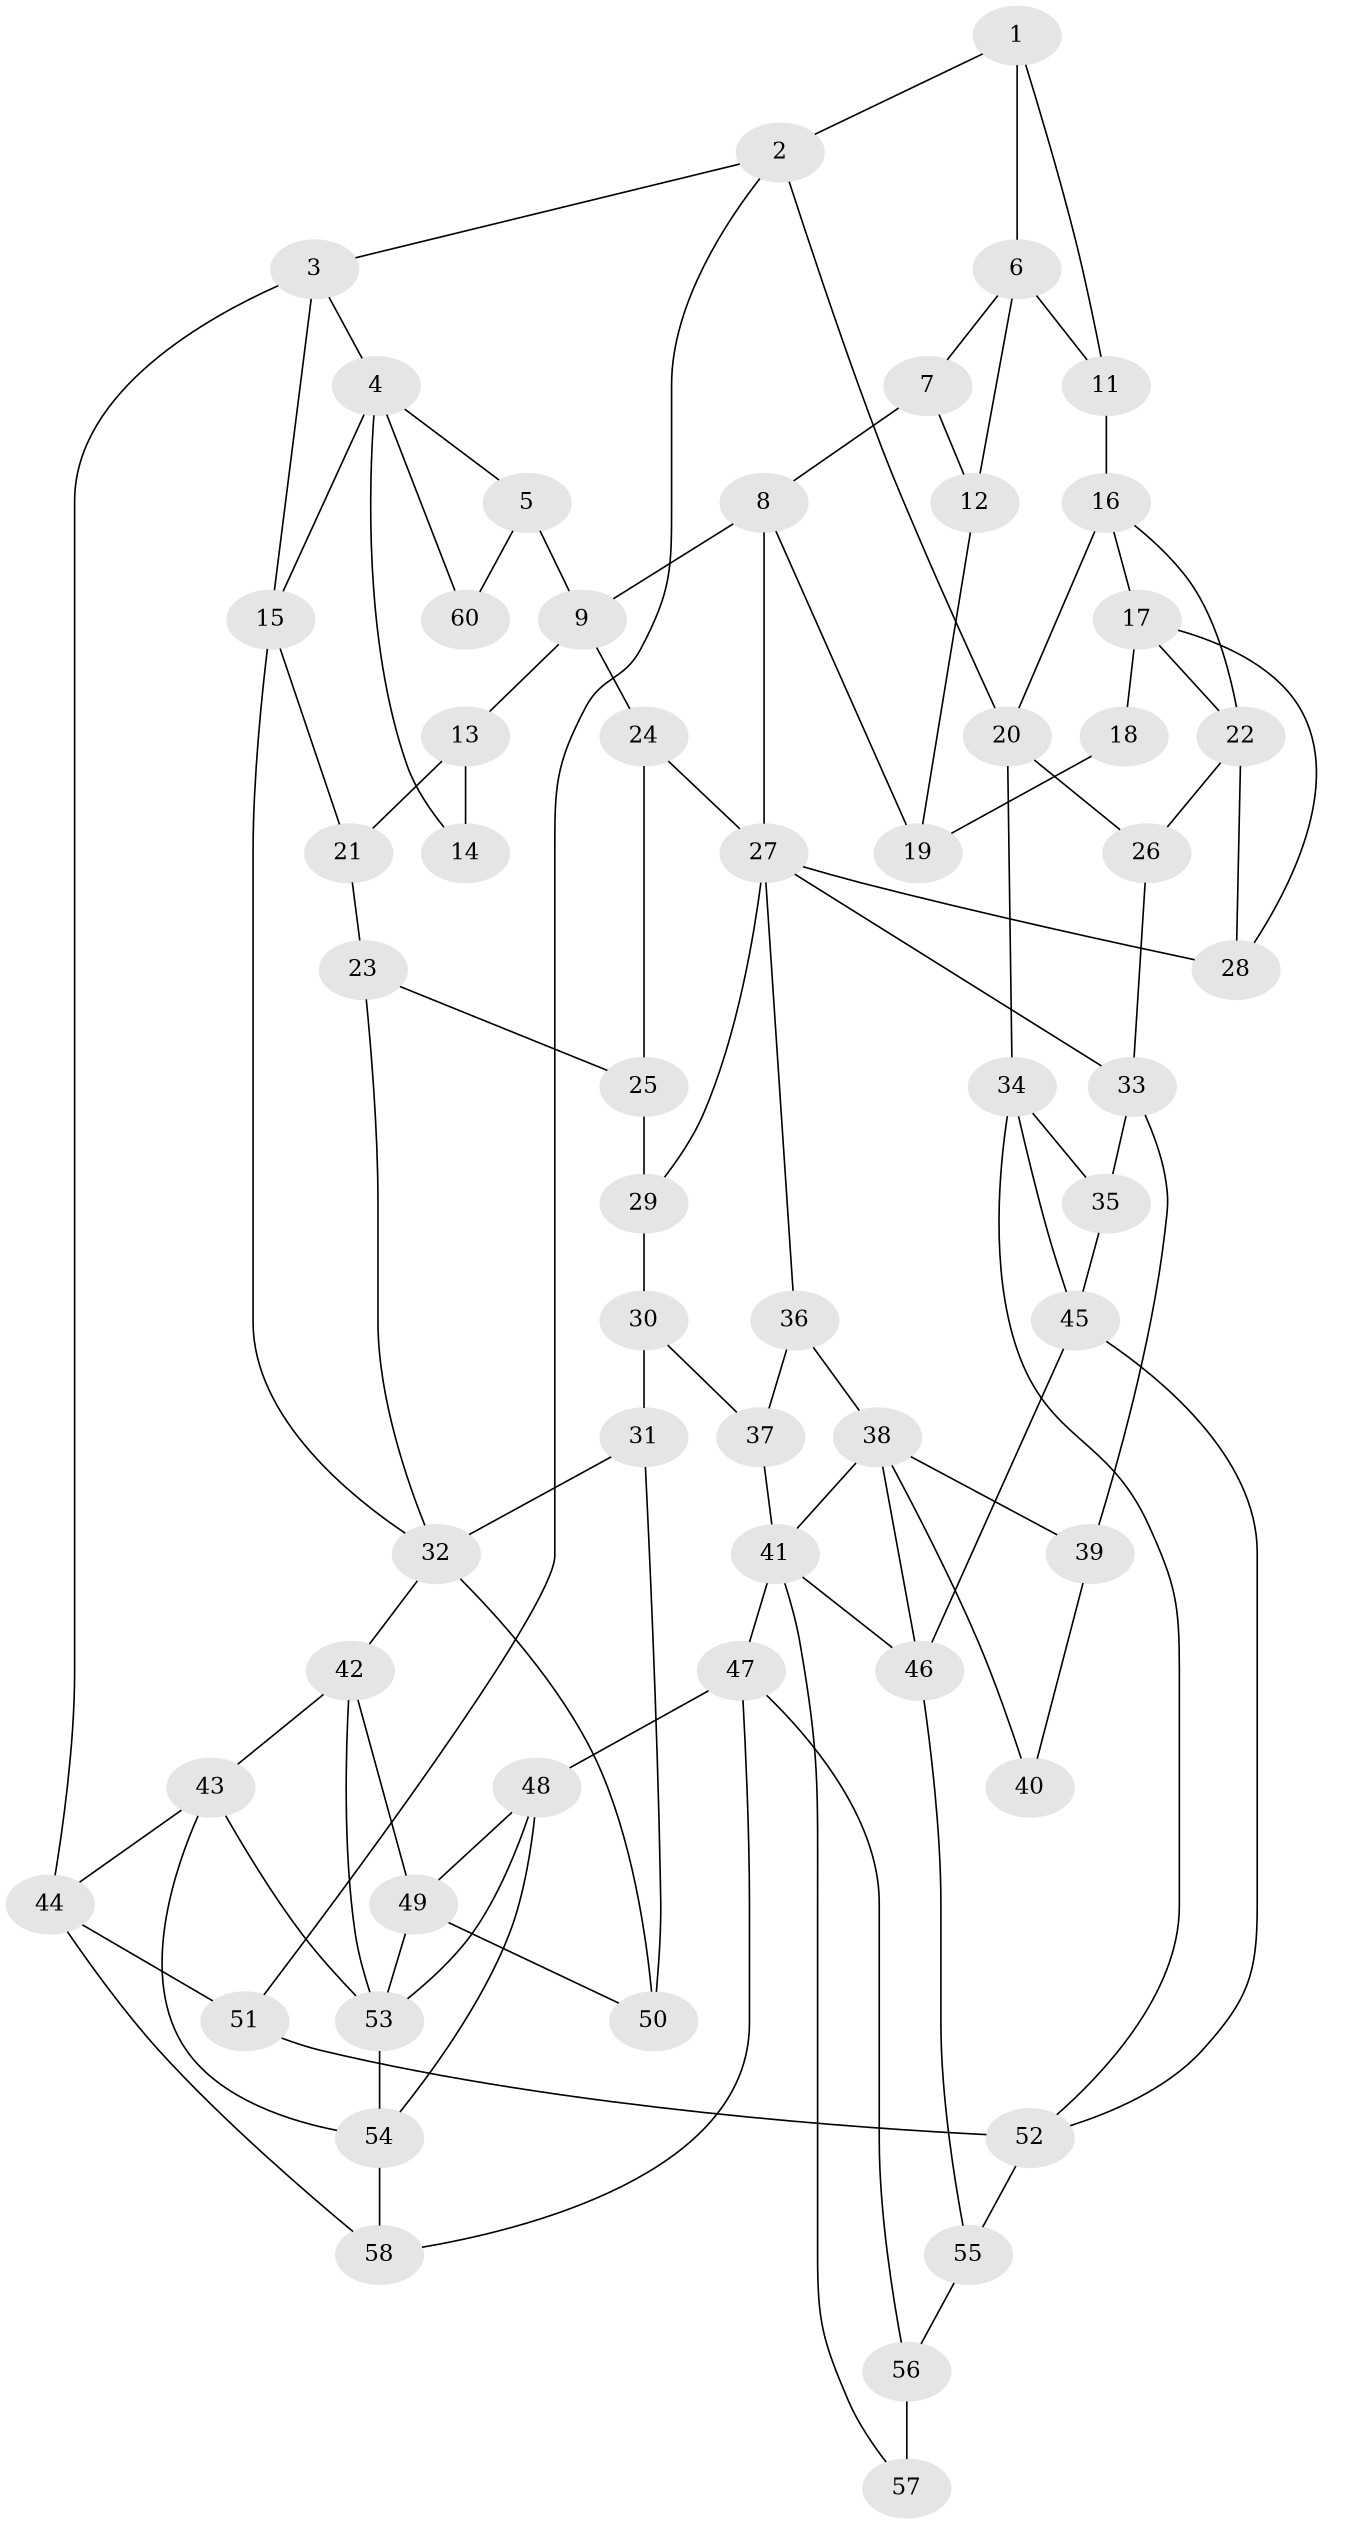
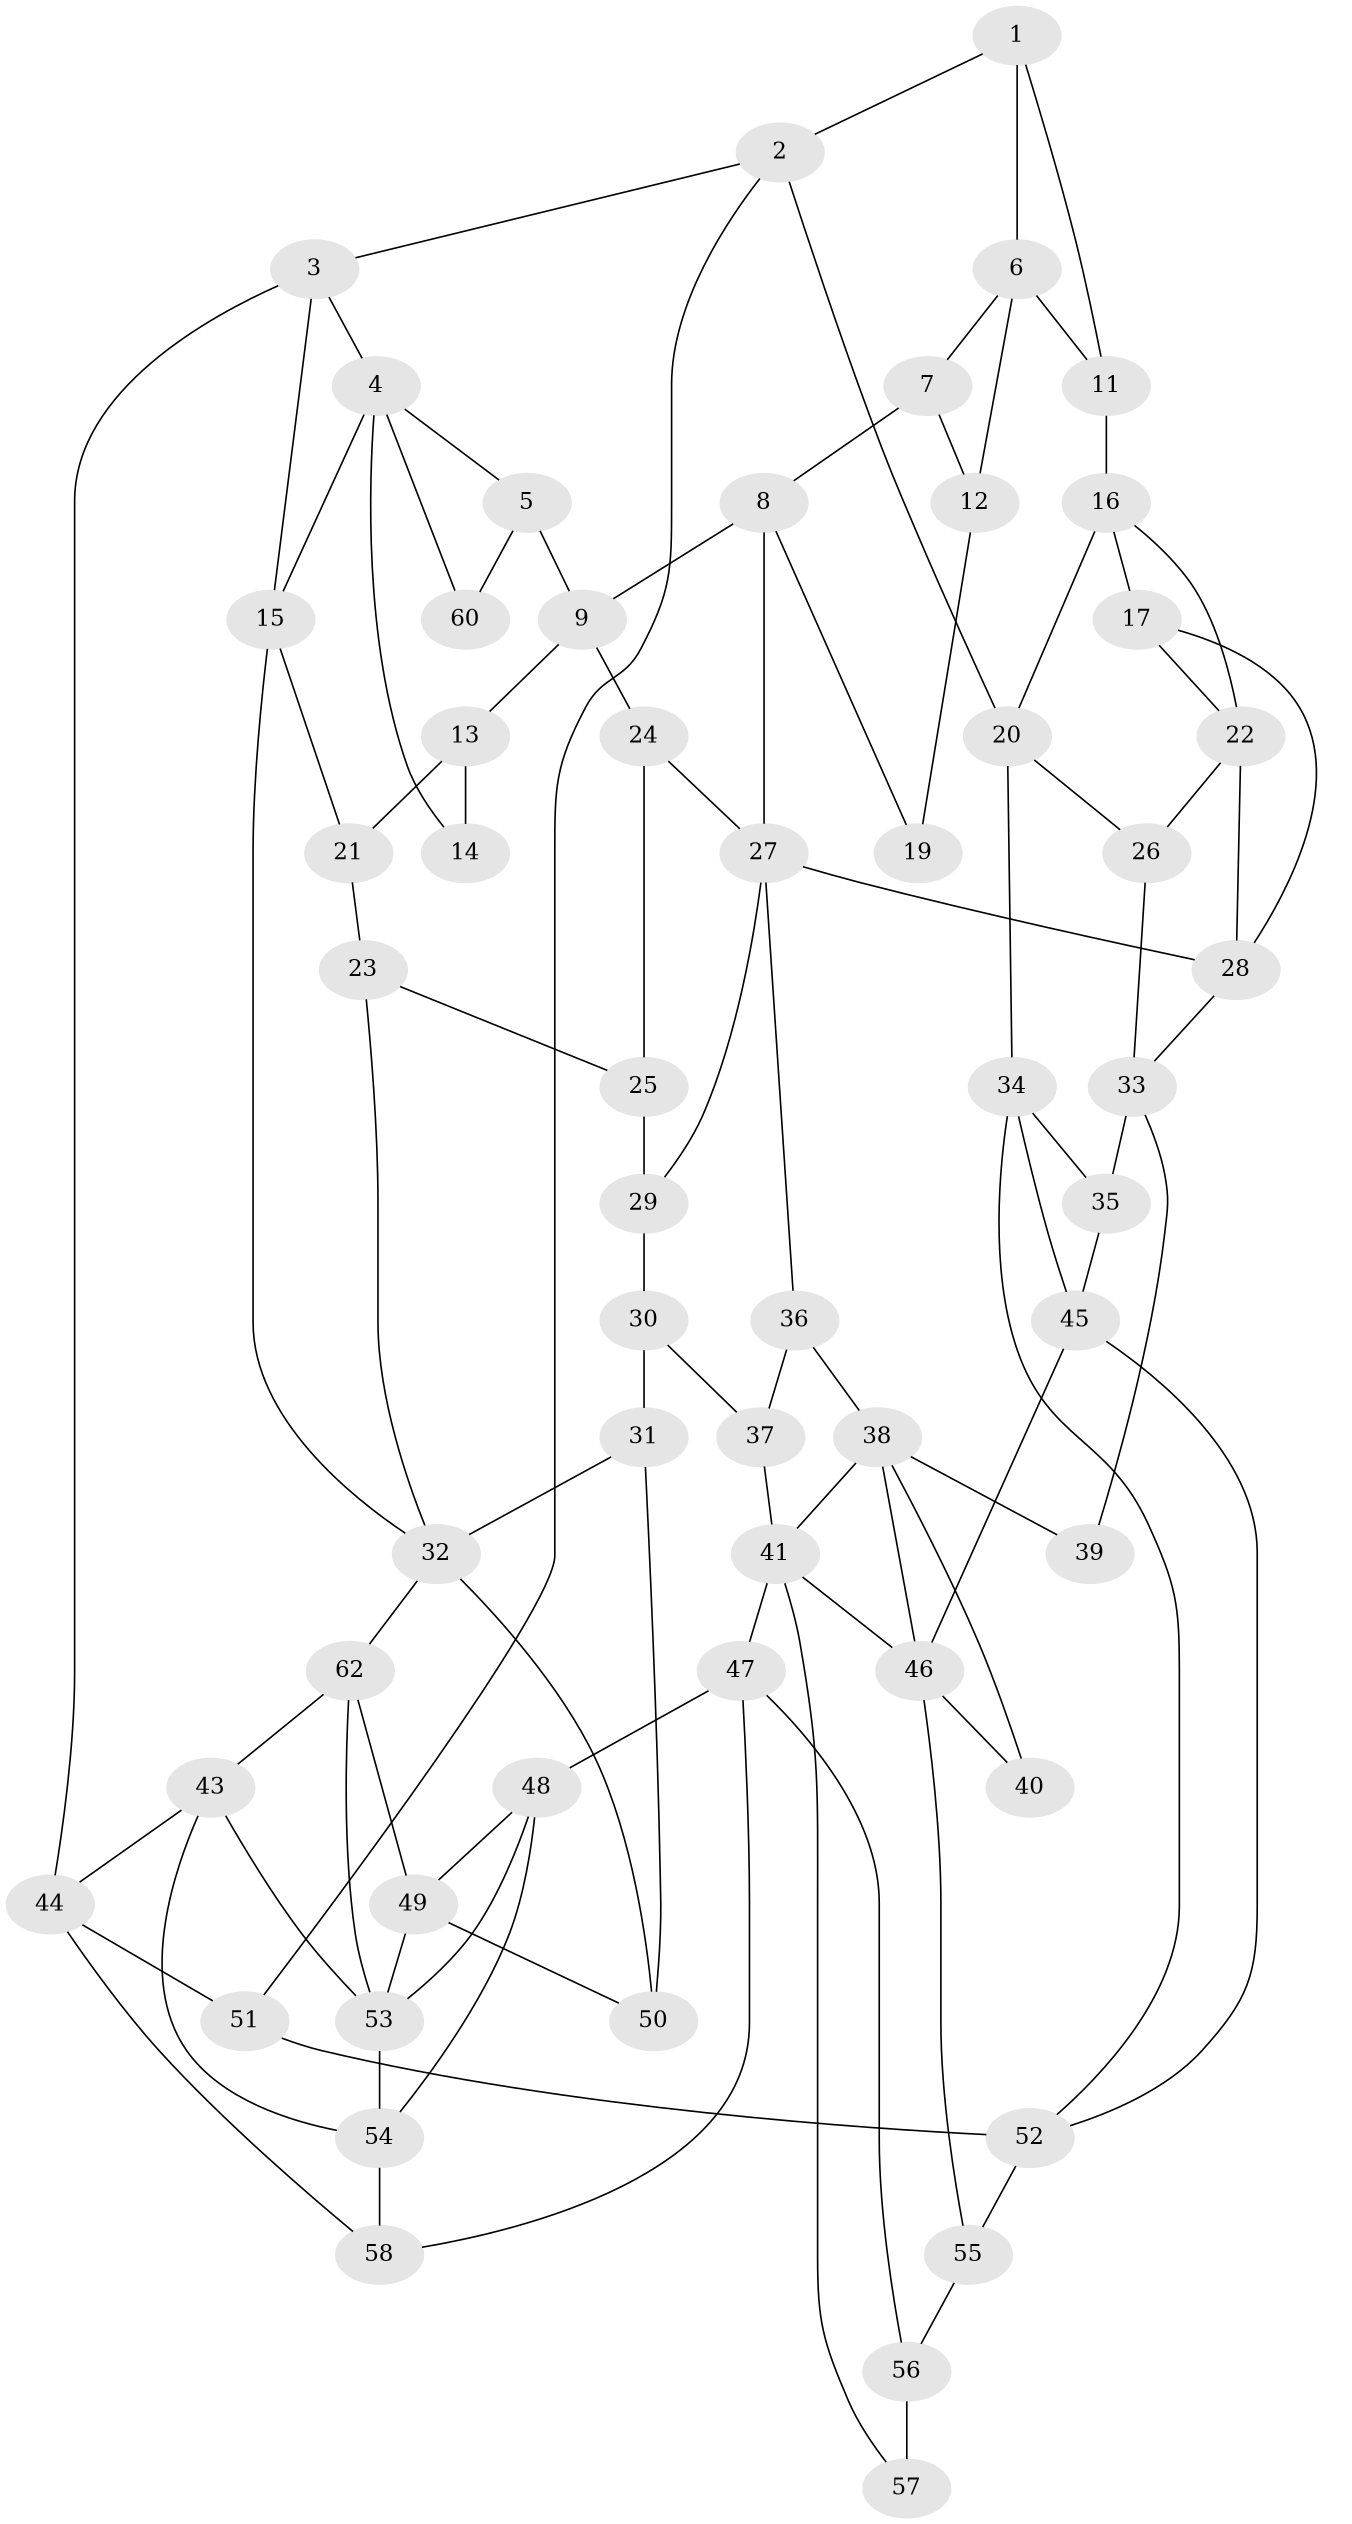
node "18": removed
edge "27" -- "33": now "28" -- "33"
node "42": label "42" -> "62"
edge "39" -- "40": now "46" -- "40"
